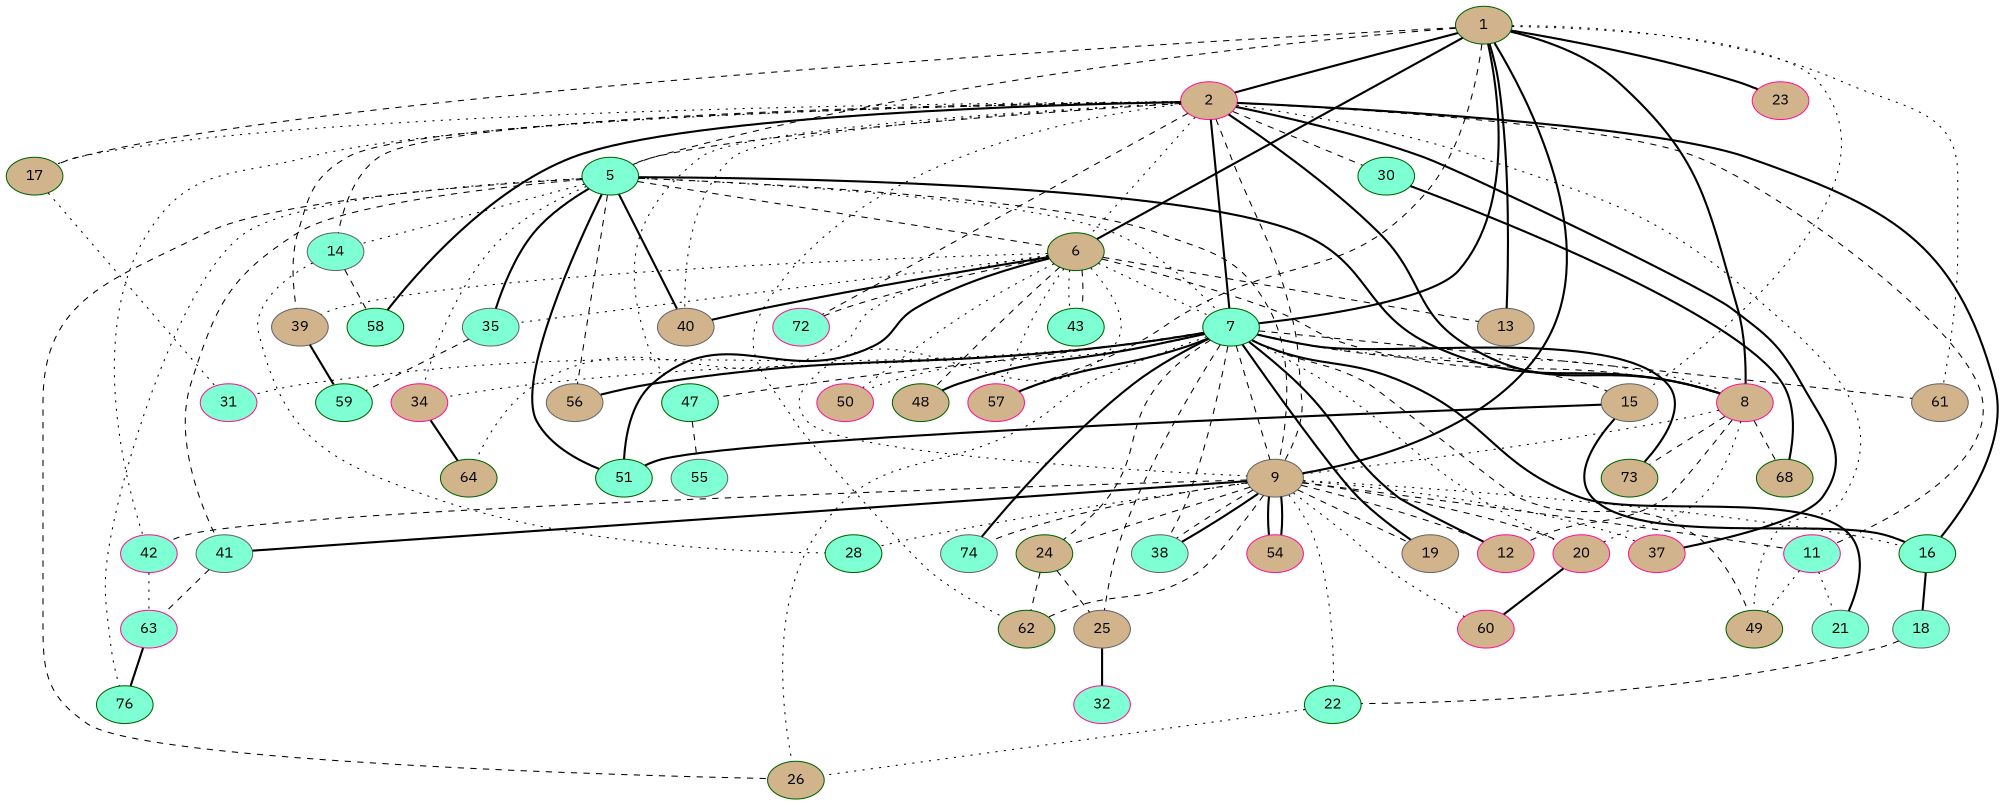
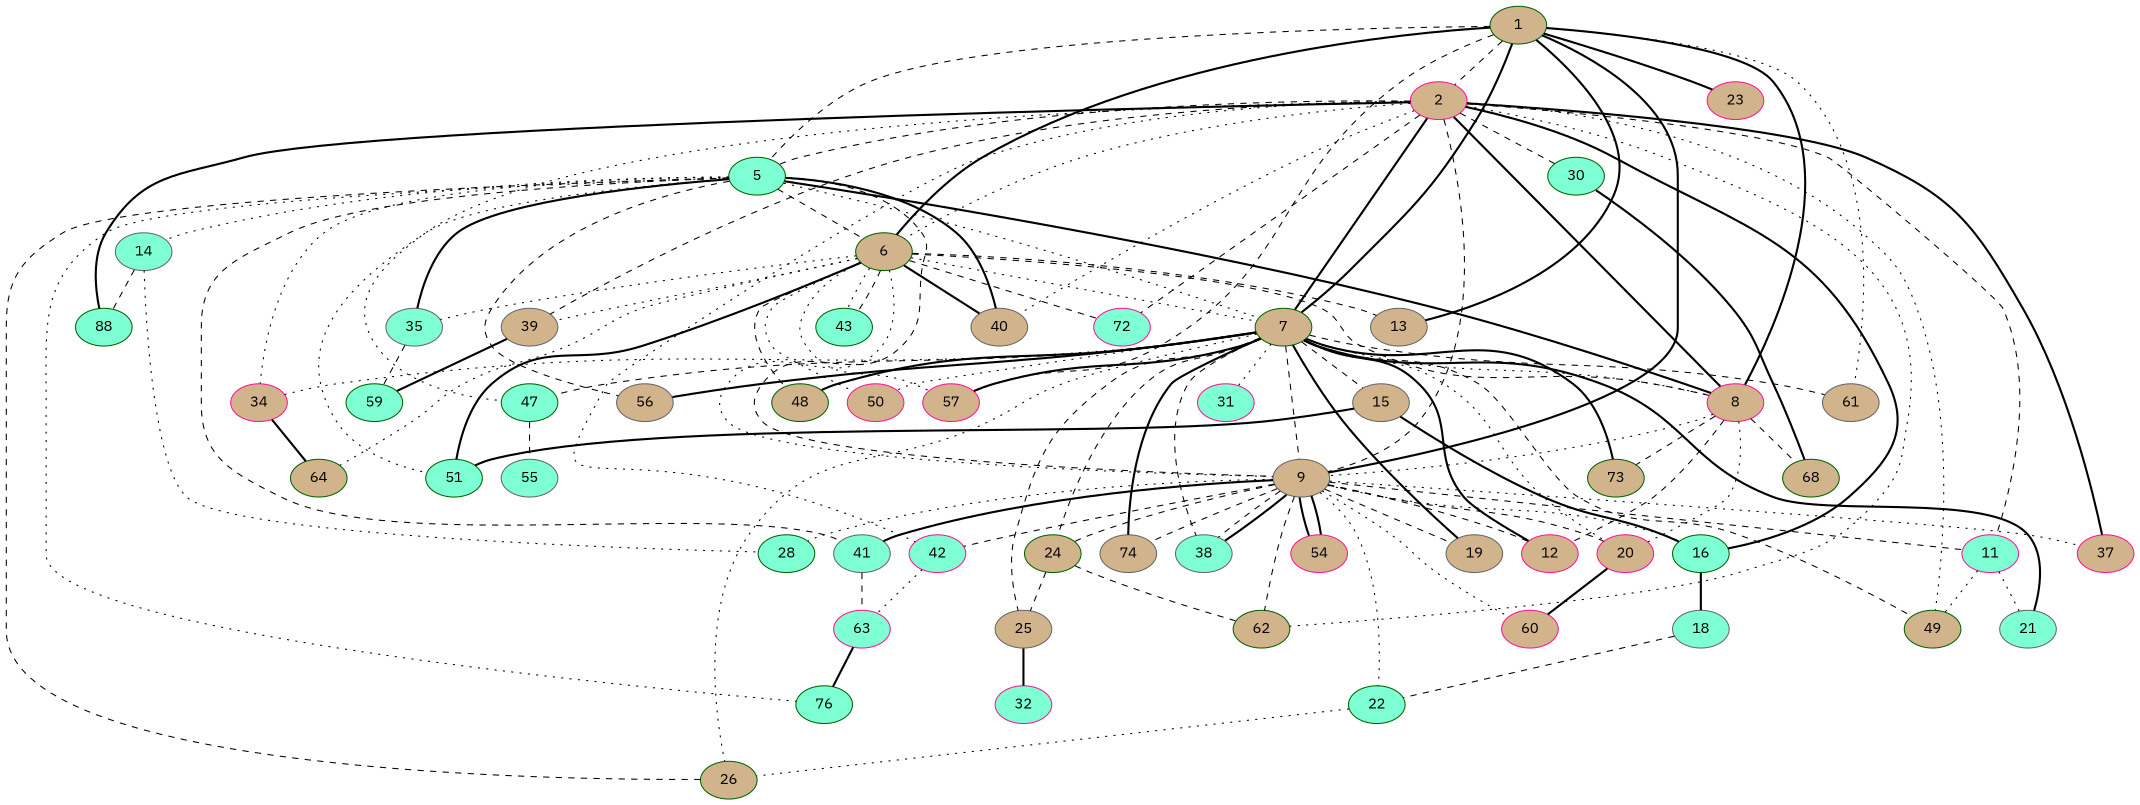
edge "1" -- "2": style bold -> dashed
edge "2" -- "14": removed
edge "1" -- "15": removed
node "17": removed
node "58": label "58" -> "88"
node "7": fillcolor aquamarine -> tan
edge "5" -- "51": style bold -> dotted
node "74": fillcolor aquamarine -> tan
